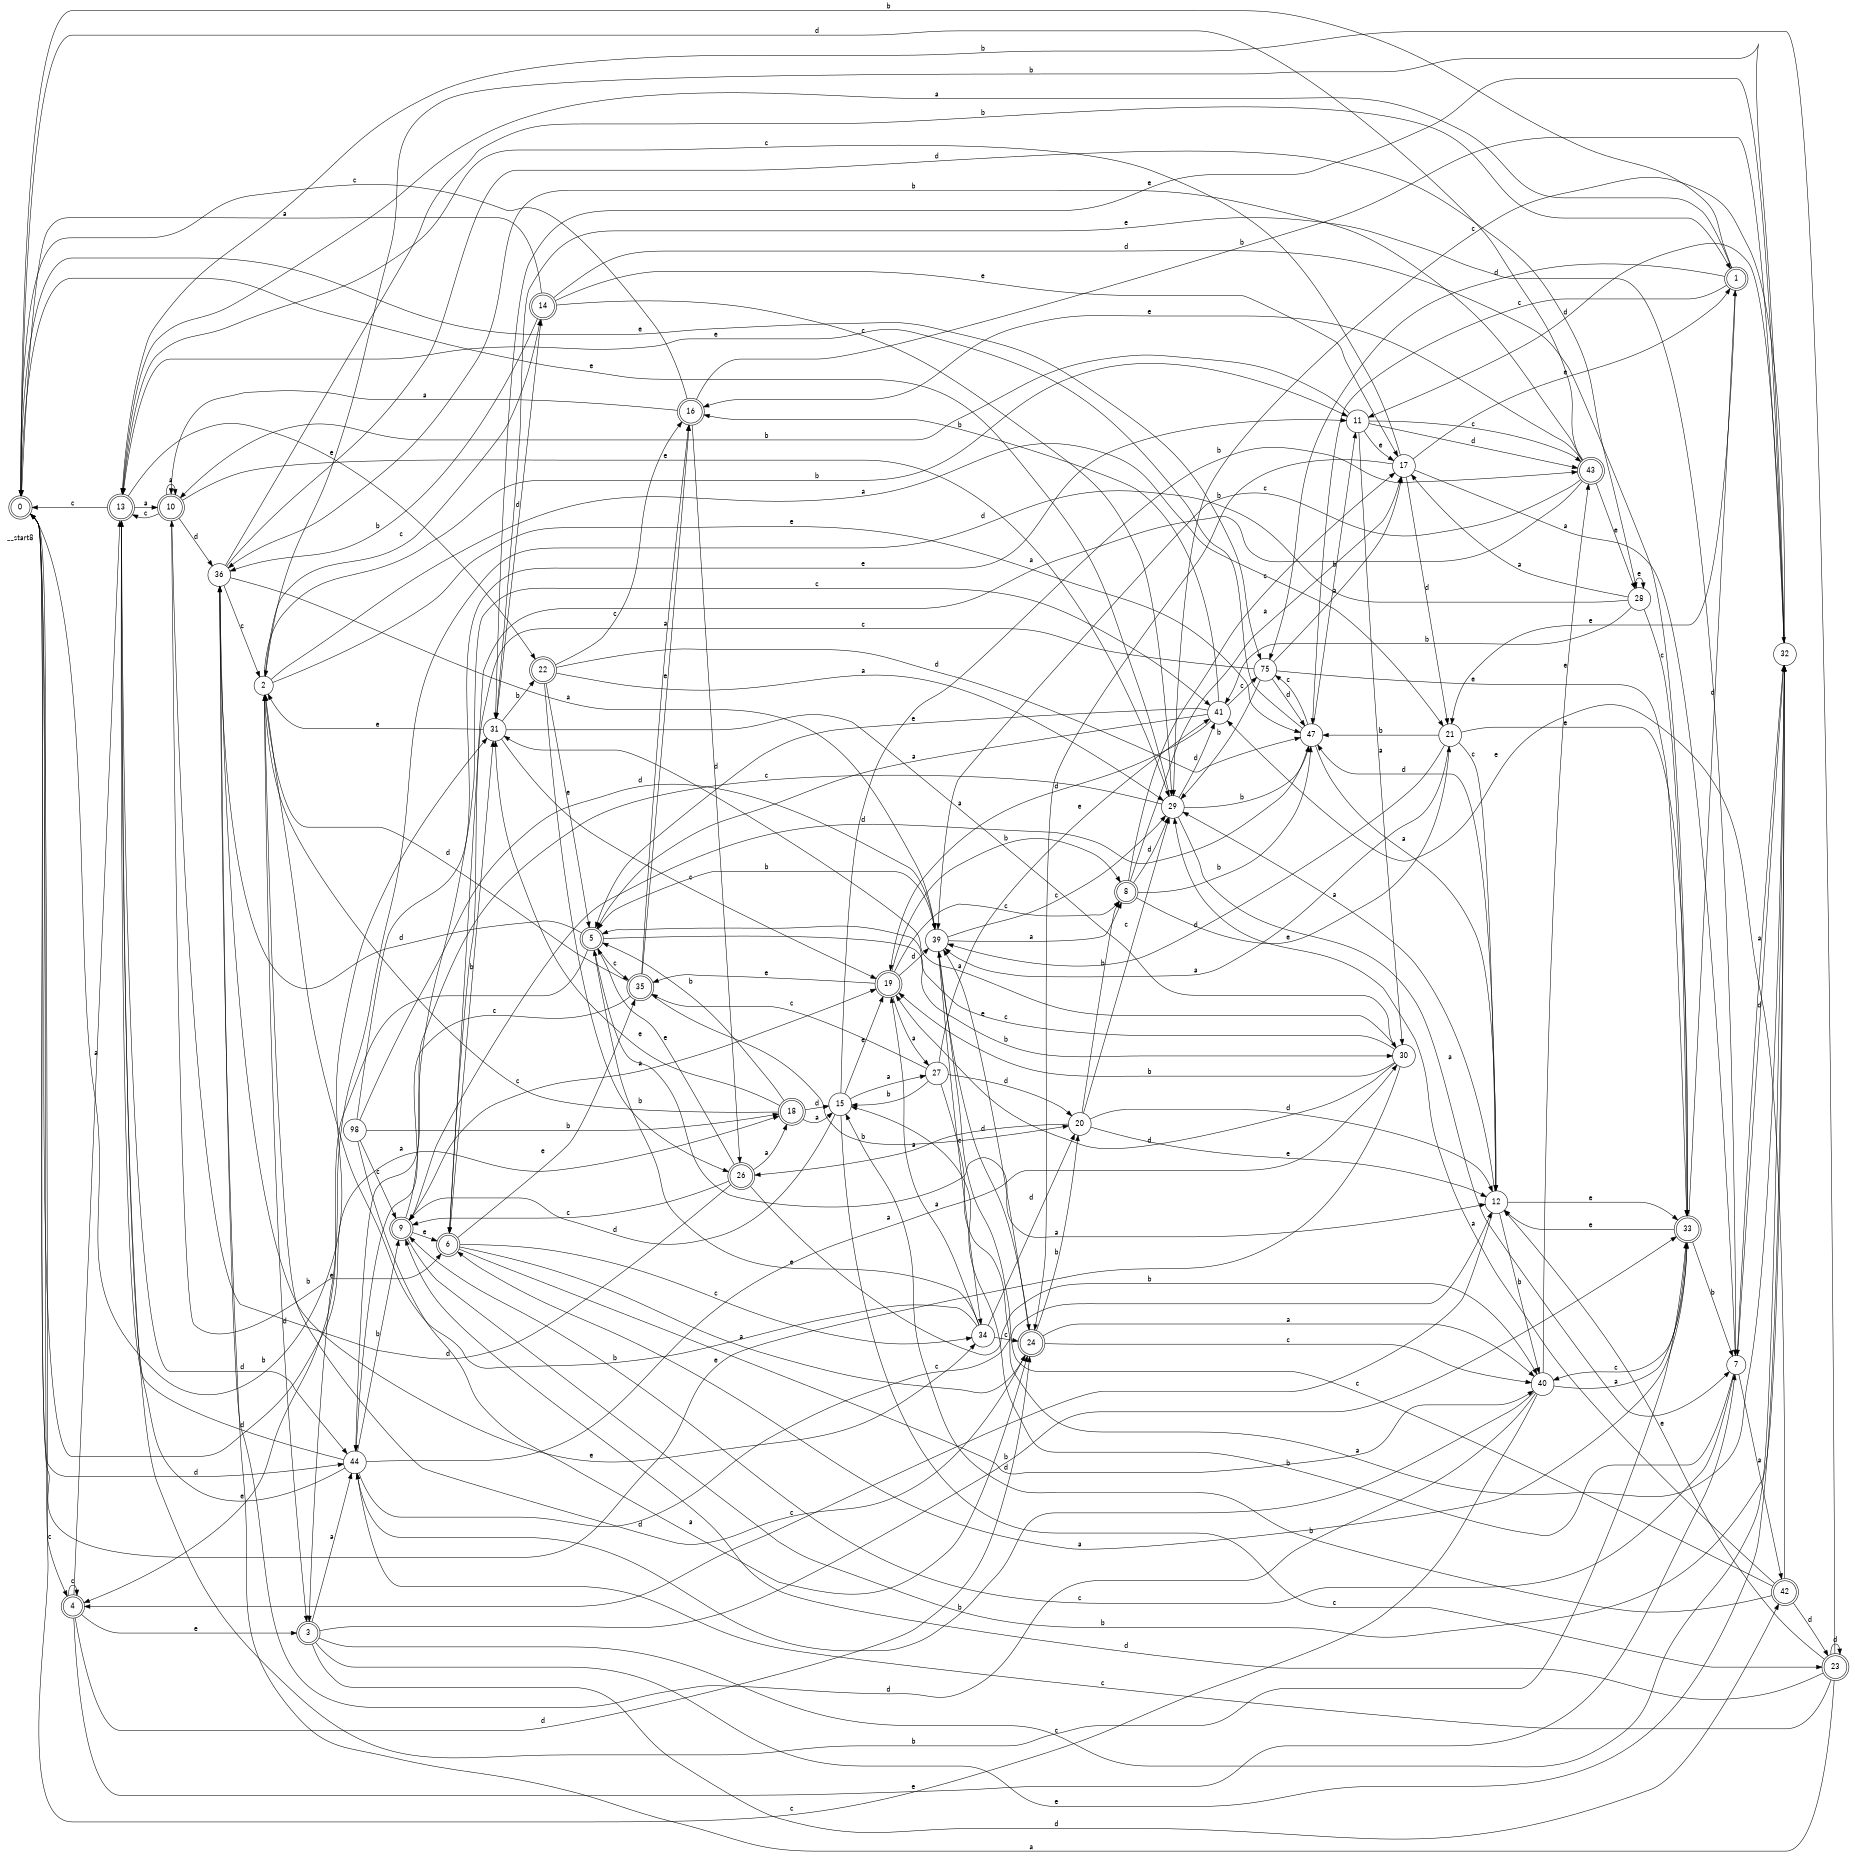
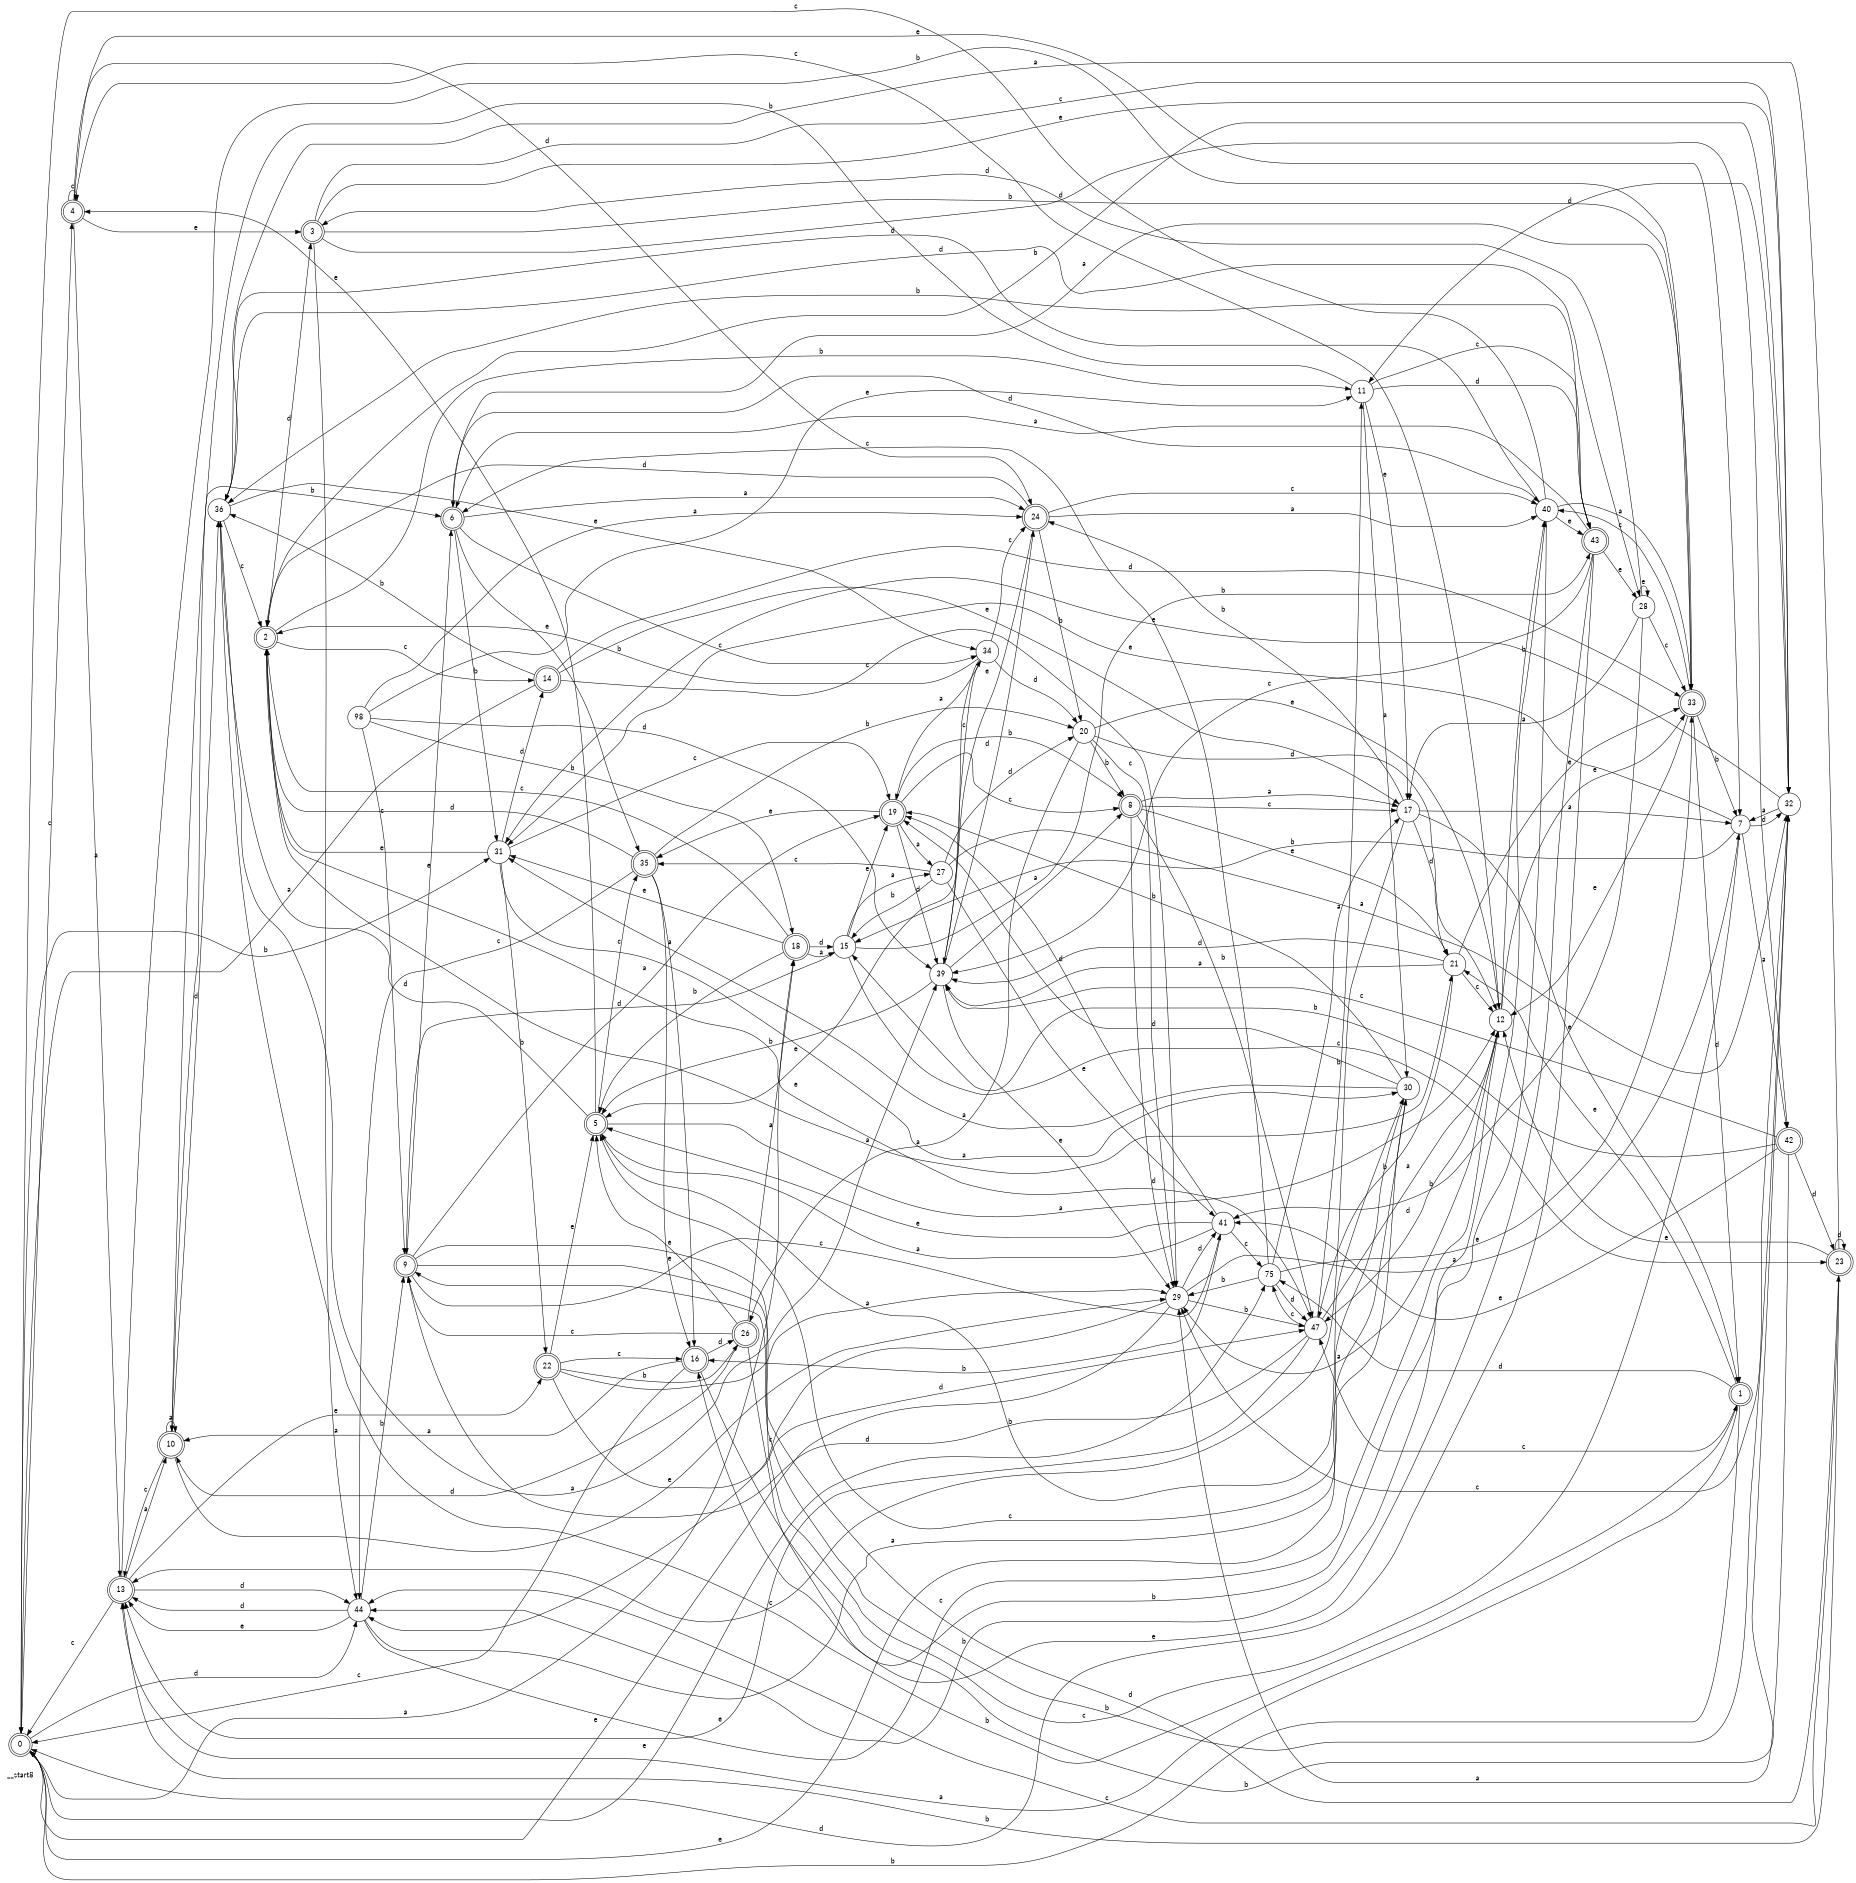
node "2": shape circle -> doublecircle
edge "39" -> "29": label "c" -> "e"
edge "23" -> "9": reversed
